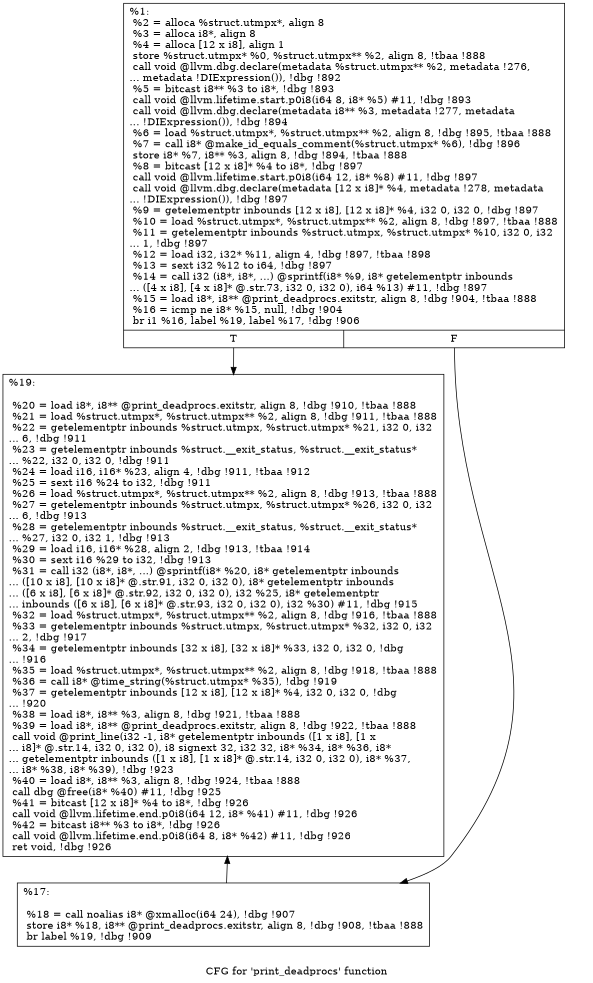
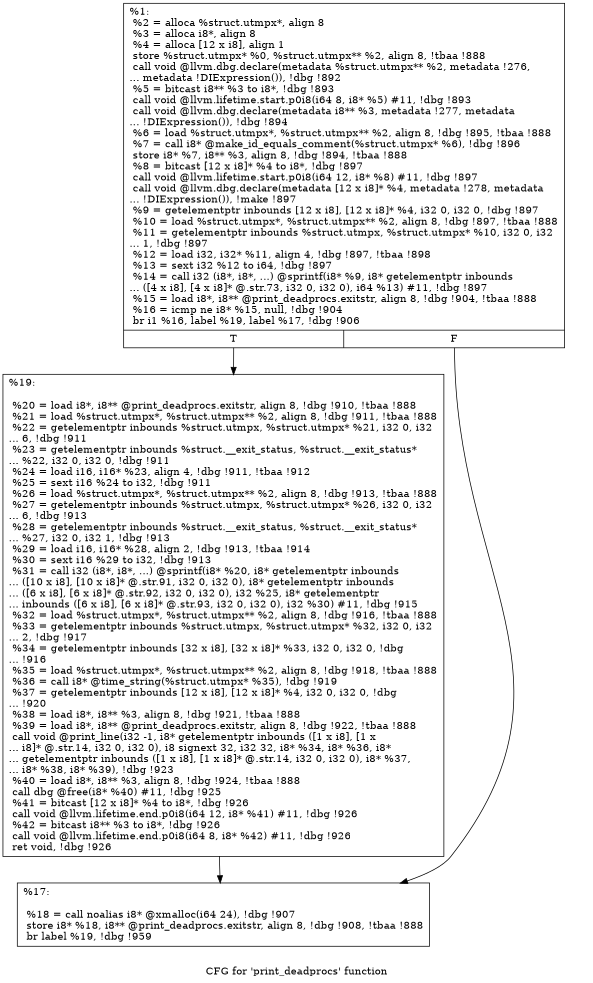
node "%1:": text "... !DIExpression()), !dbg !897" -> "... !DIExpression()), !make !897"
edge "%17:" -> "%19:": reversed
node "%17:": text "br label %19, !dbg !909" -> "br label %19, !dbg !959"
